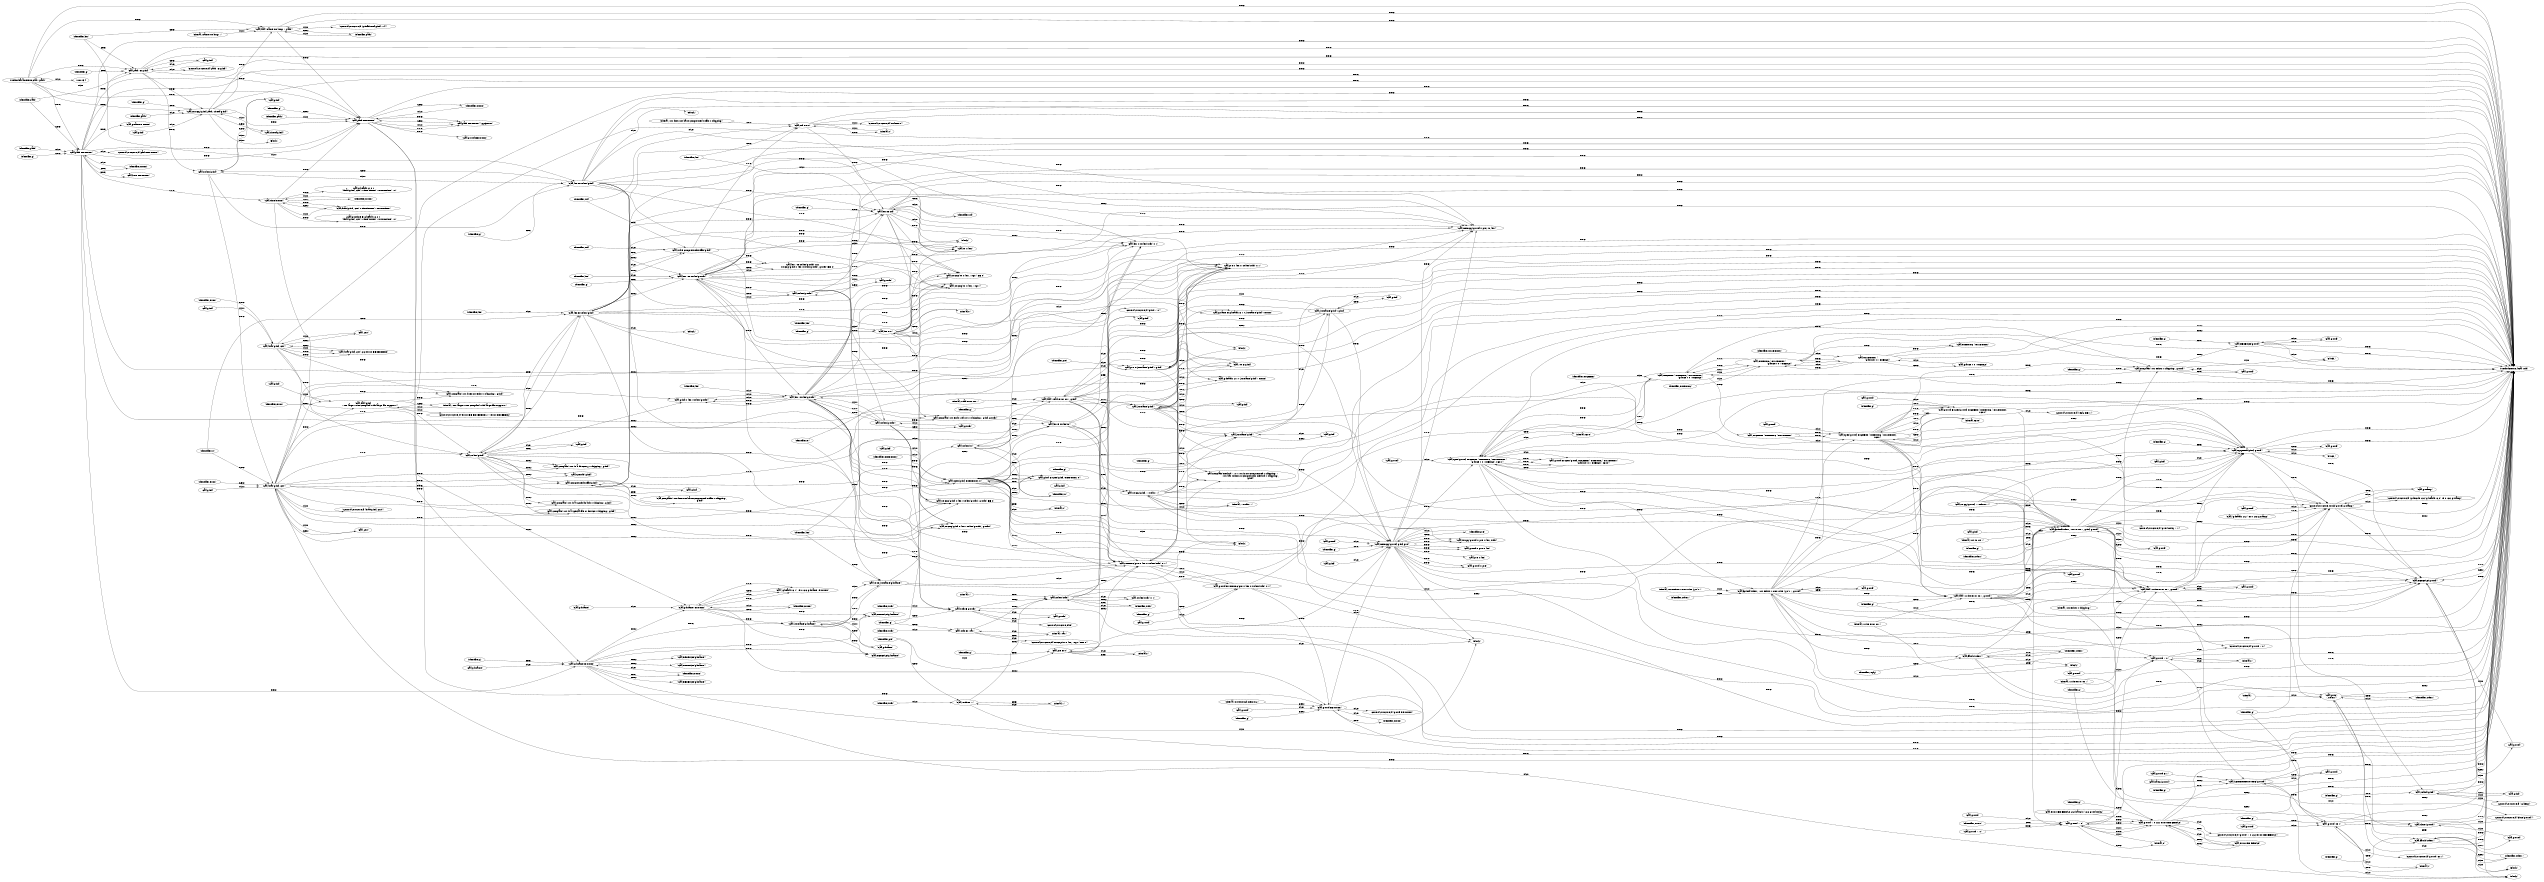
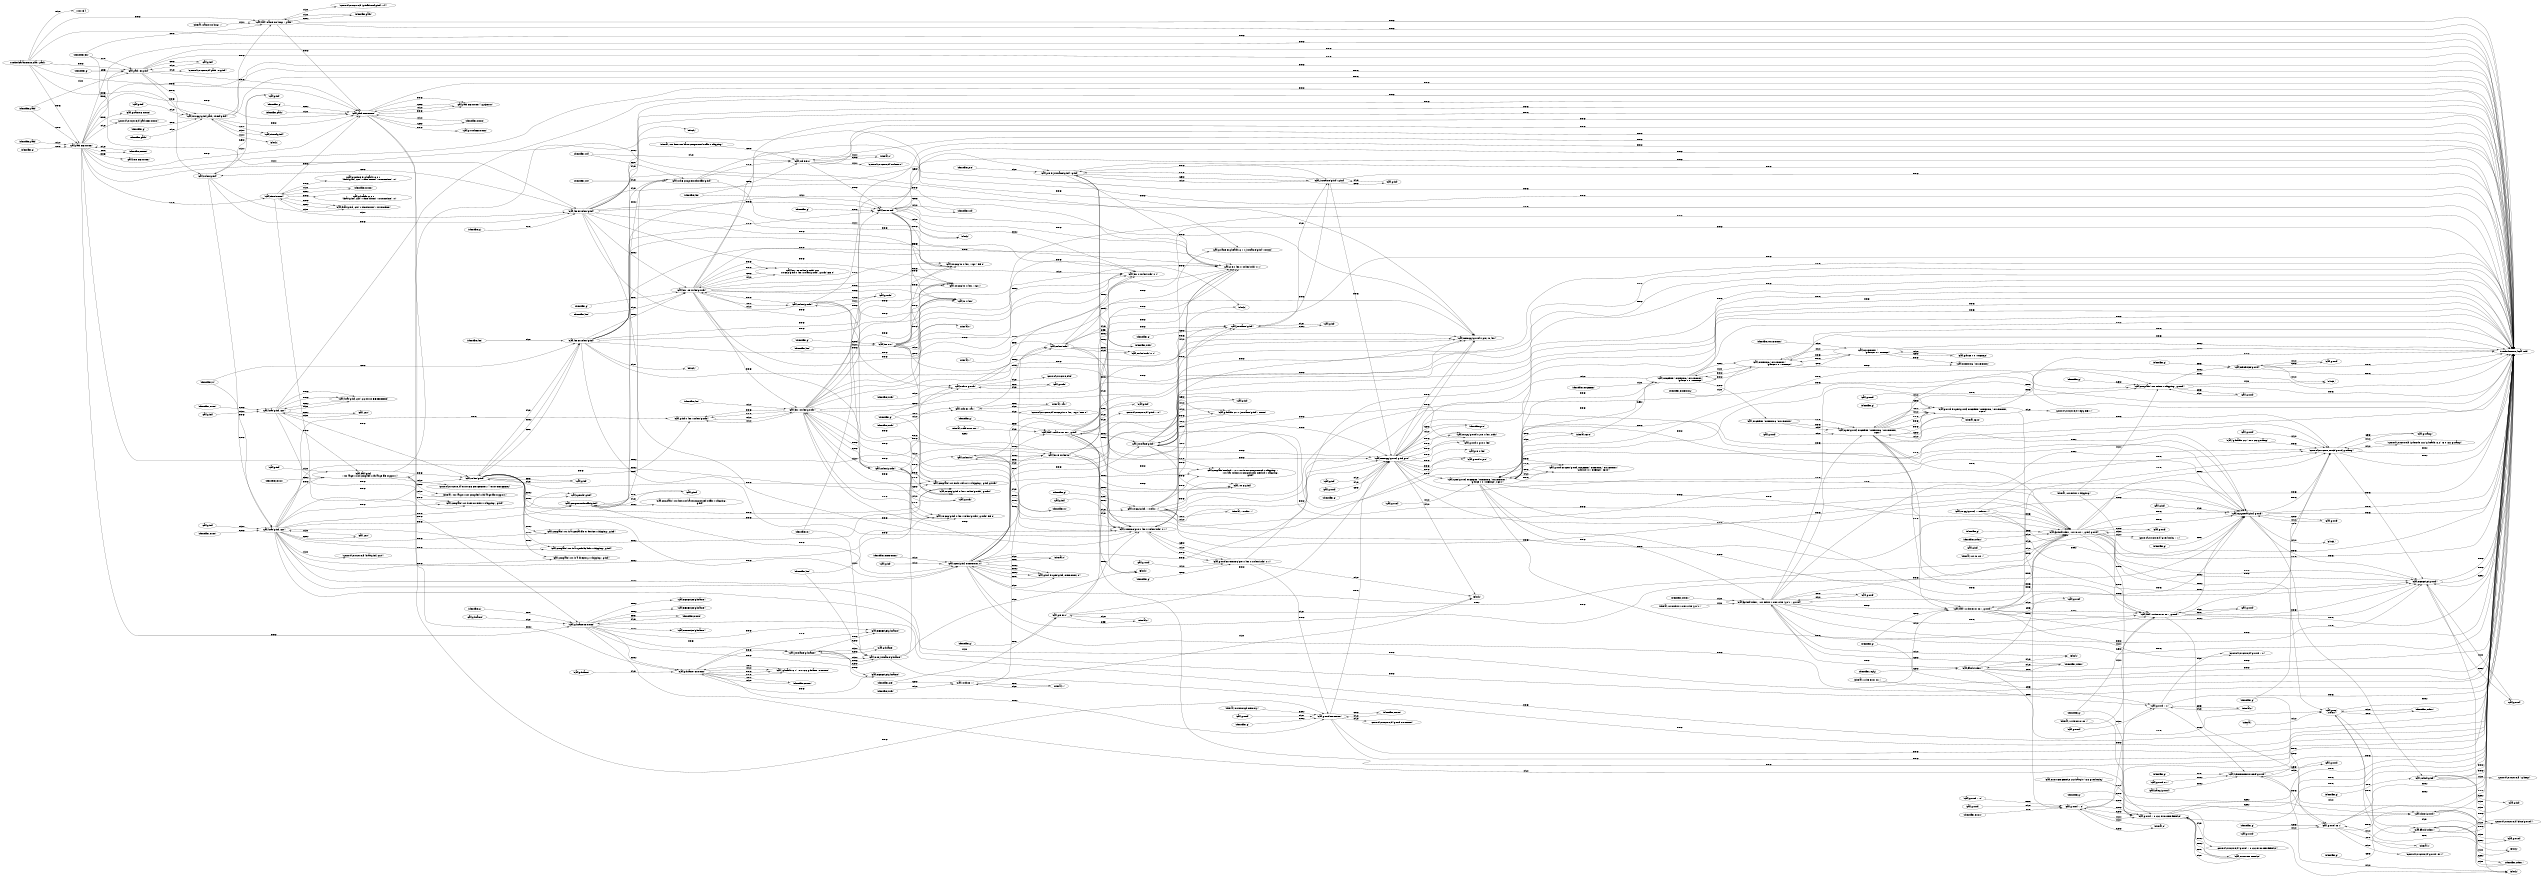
edge "(Call,len >= strlen(g.sufx))" -> "(Call,len -= suf)": removed, label "DDG:"
edge "(Call,open(g.inf, O_RDONLY, 0))" -> "(Call,MALLOC(pre + len + strlen(sufx) + 1))": now "(Call,pre = justname(g.inf) - g.inf)" -> "(Call,MALLOC(pre + len + strlen(sufx) + 1))"
